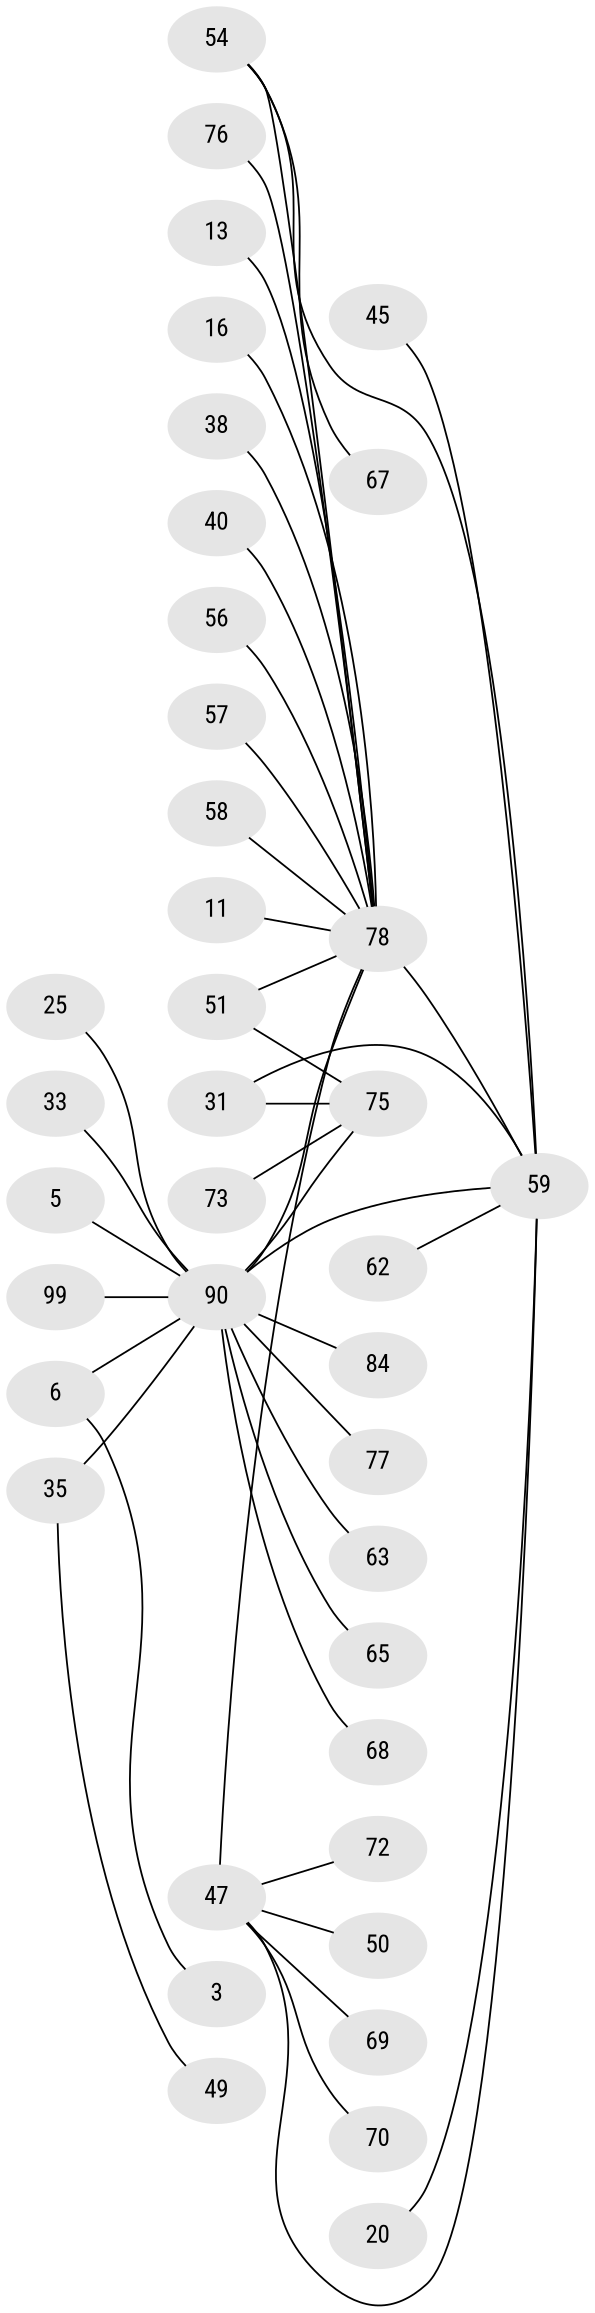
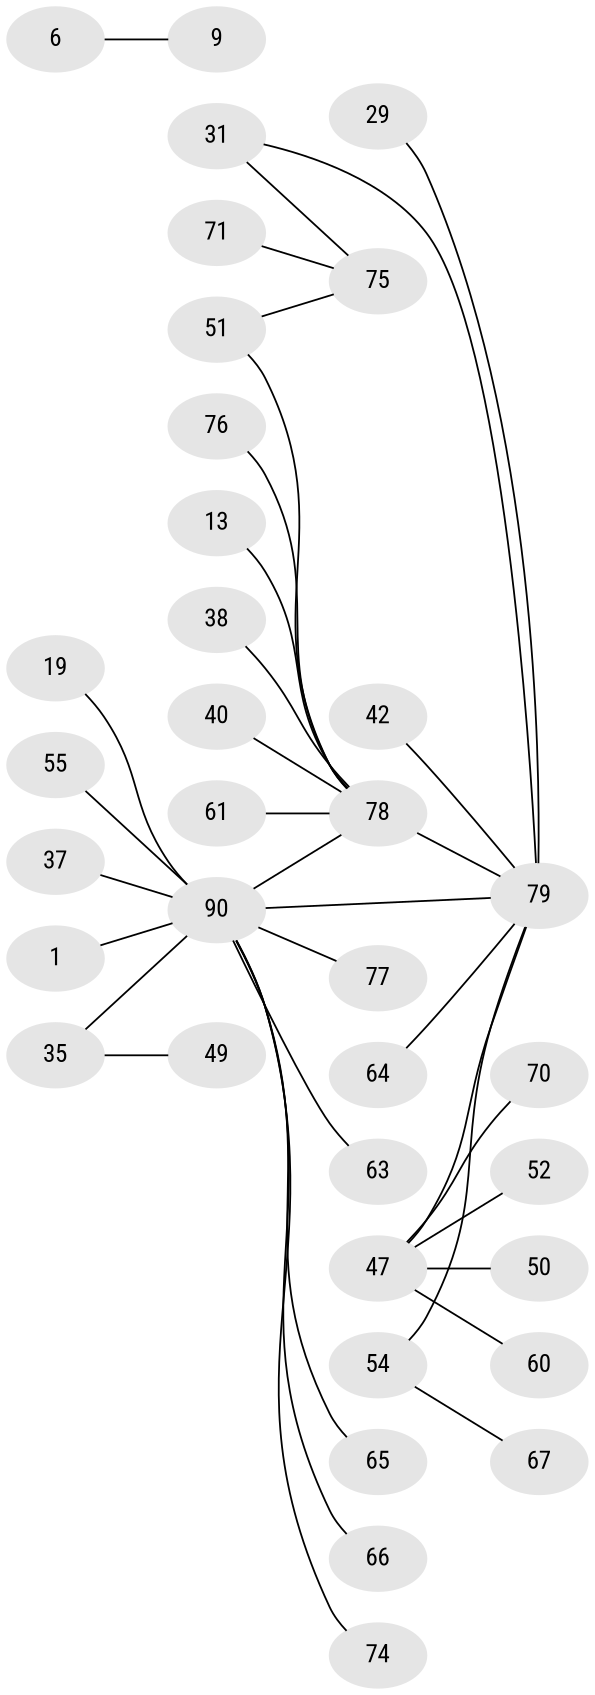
node "45": label "45" -> "42"
node "16": removed
edge "54" -- "78": removed
node "56": removed
node "57": removed
node "58": removed
node "11": label "11" -> "61"
node "25": label "25" -> "55"
node "33": label "33" -> "37"
edge "75" -- "90": removed
node "59": label "59" -> "79"
node "5": label "5" -> "1"
node "73": label "73" -> "71"
node "62": label "62" -> "64"
node "99": label "99" -> "19"
edge "90" -- "6": removed
node "84": label "84" -> "74"
edge "78" -- "47": removed
node "68": label "68" -> "66"
node "72": label "72" -> "52"
node "3": label "3" -> "9"
node "69": label "69" -> "60"
node "20": label "20" -> "29"
